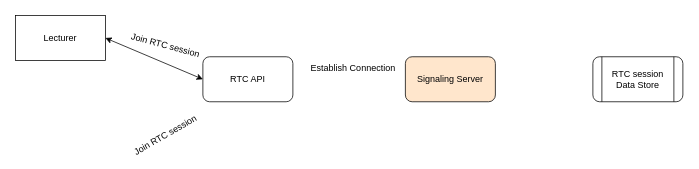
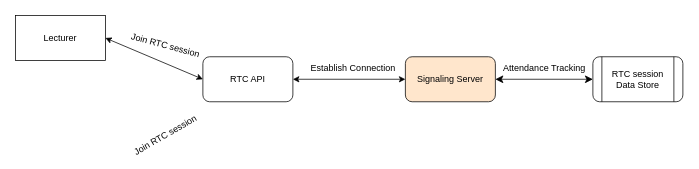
node "Attendance Tracking": added
edge "RTC API" -- "Signaling Server": added
edge "Signaling Server" -- "RTC session Data Store": added
